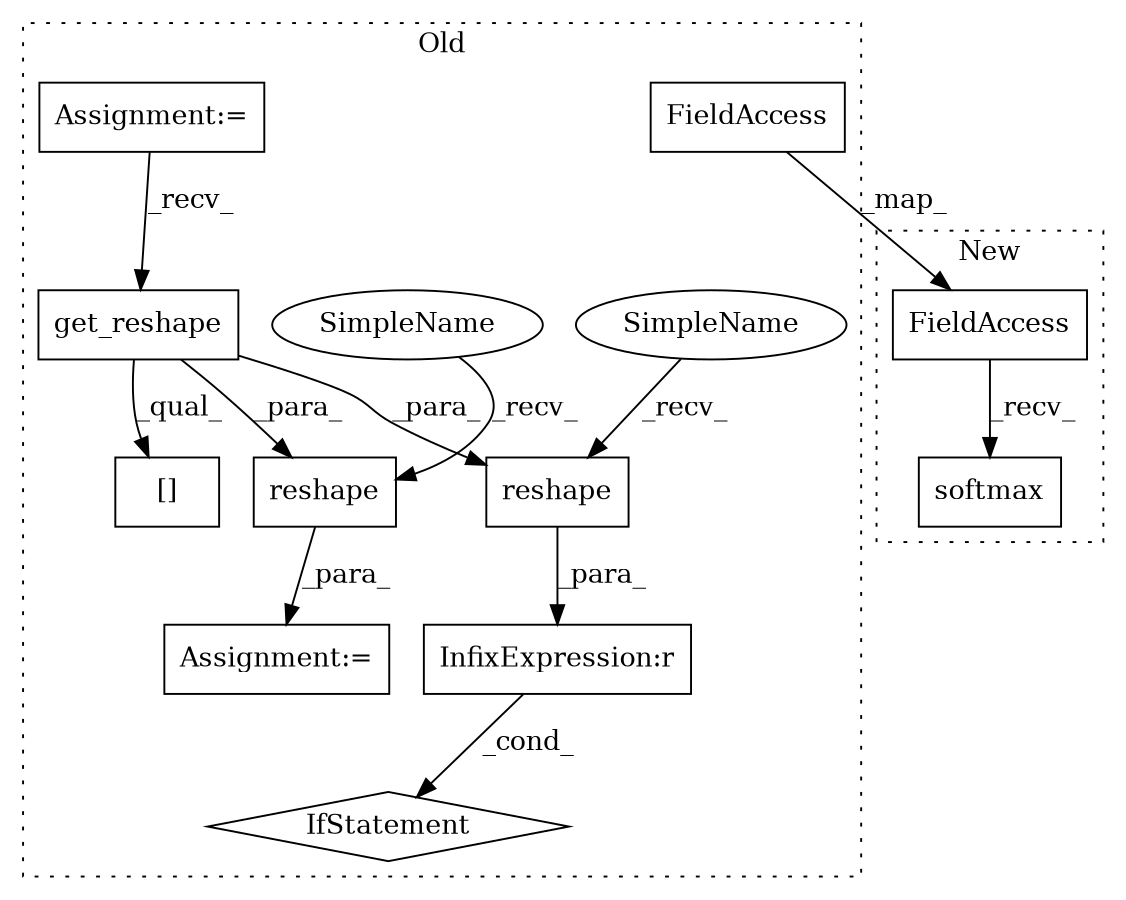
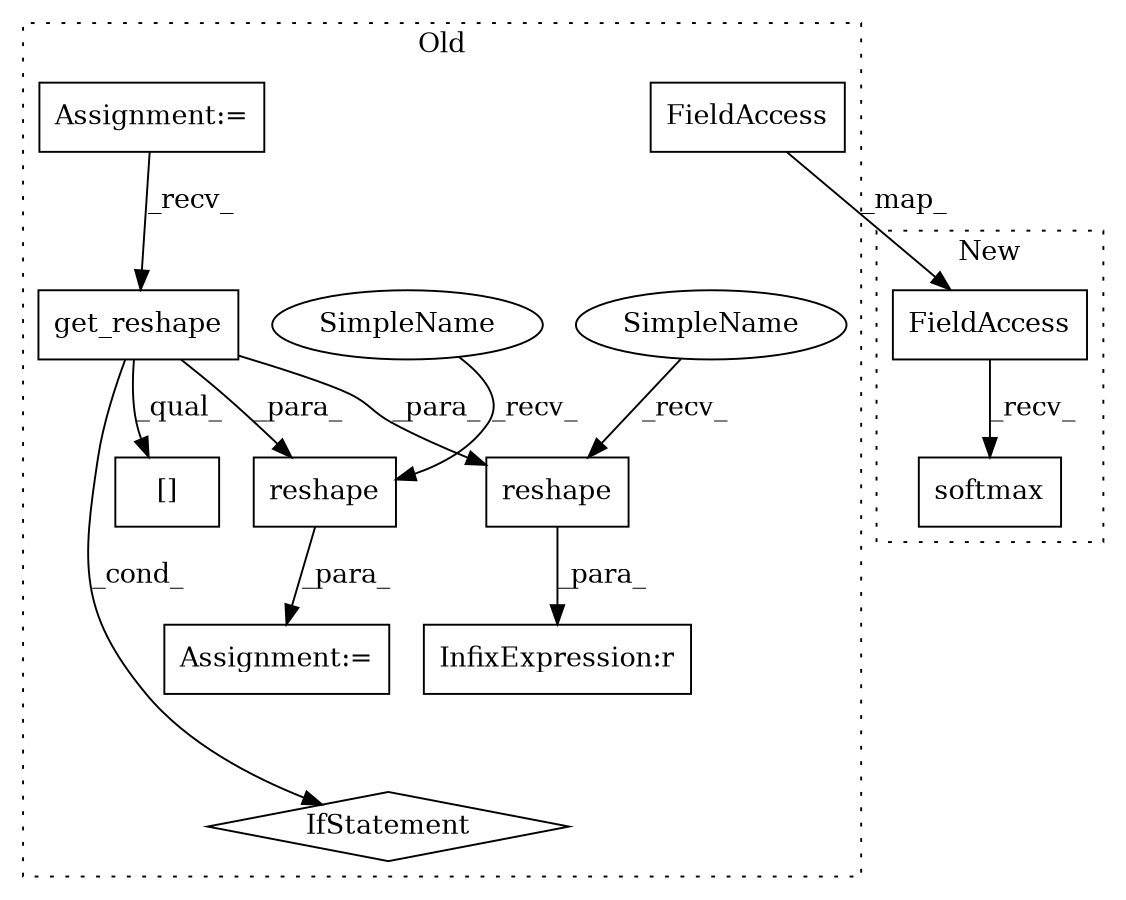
edge "InfixExpression:r" -> "IfStatement": now "get_reshape" -> "IfStatement"
